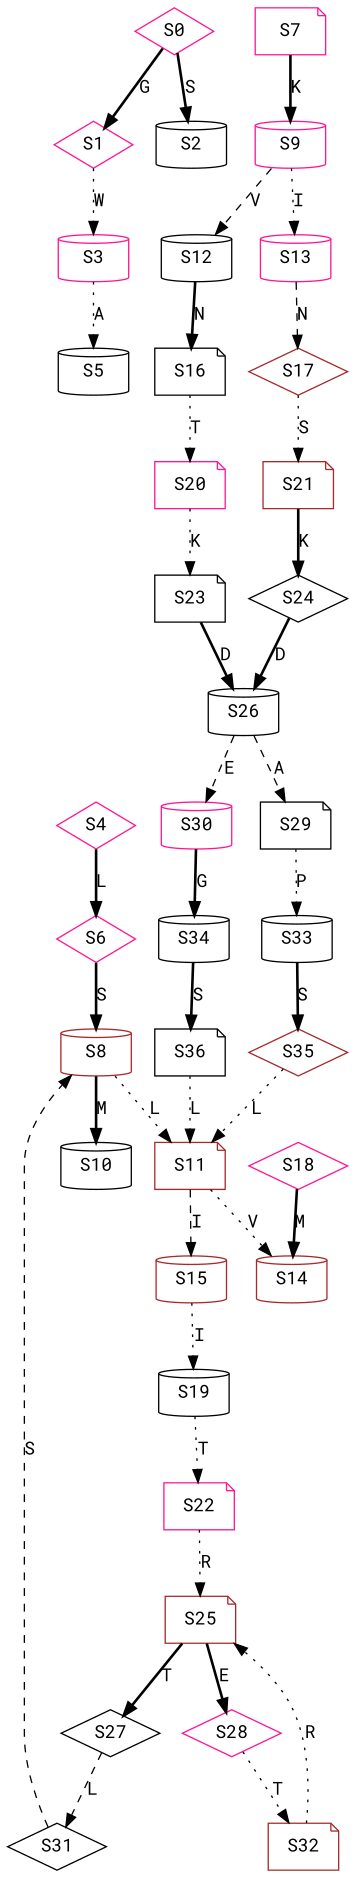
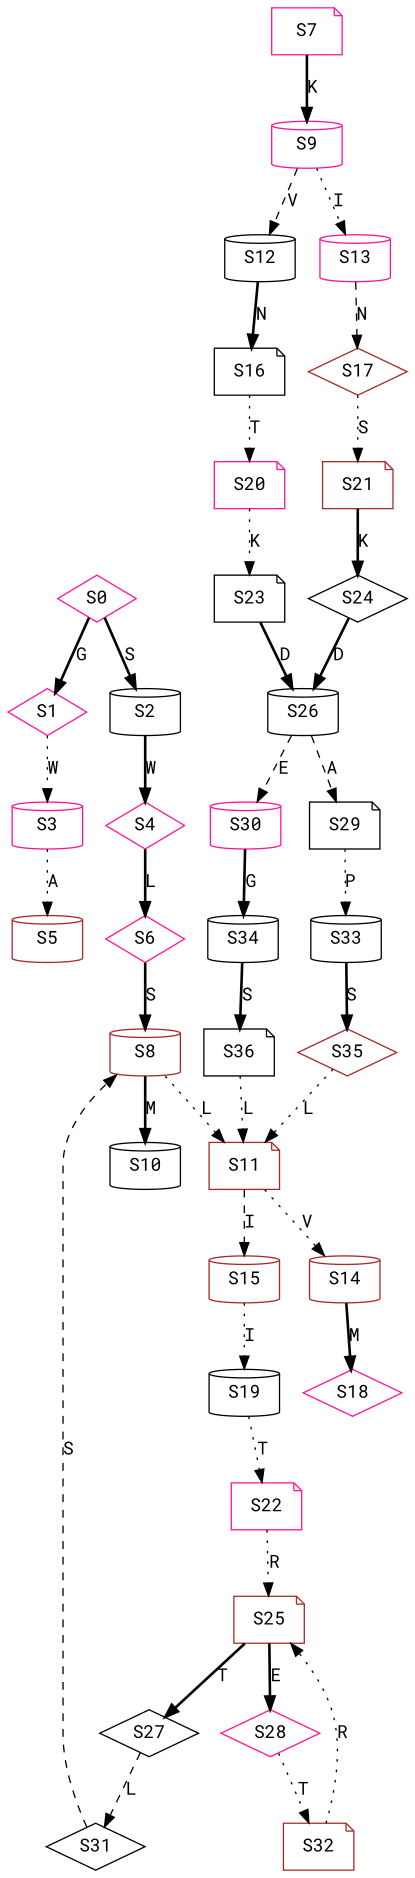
node "S5": color black -> brown
edge "S2" -> "S4": added, label "W"
edge "S18" -> "S14": reversed
